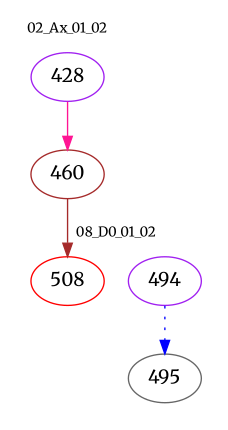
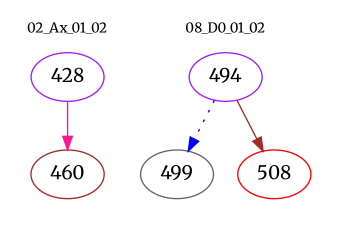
edge "460" -> "508": now "494" -> "508"
node "495": label "495" -> "499"
